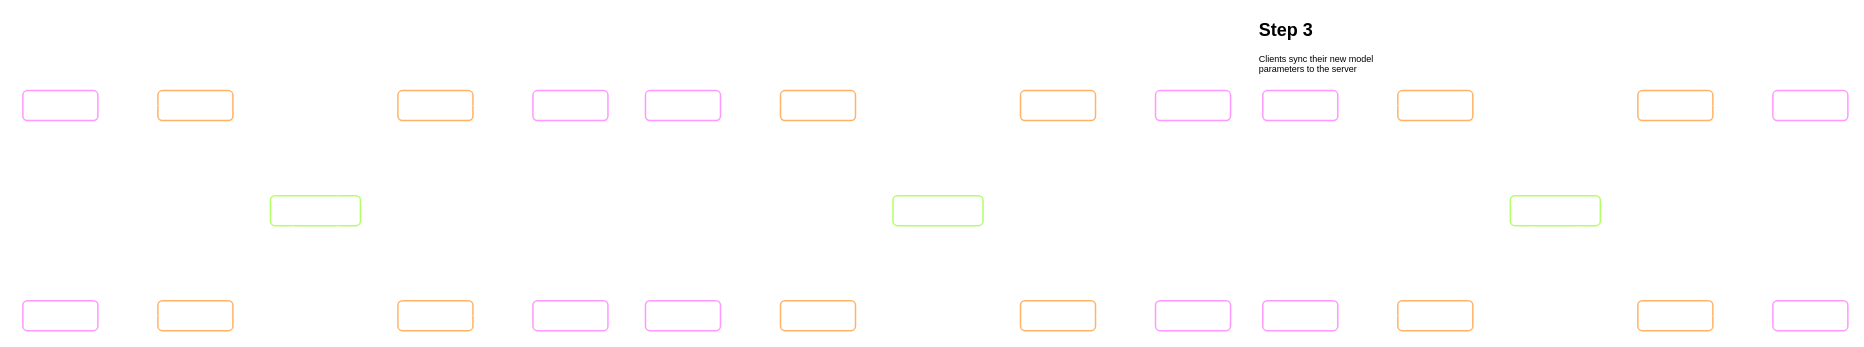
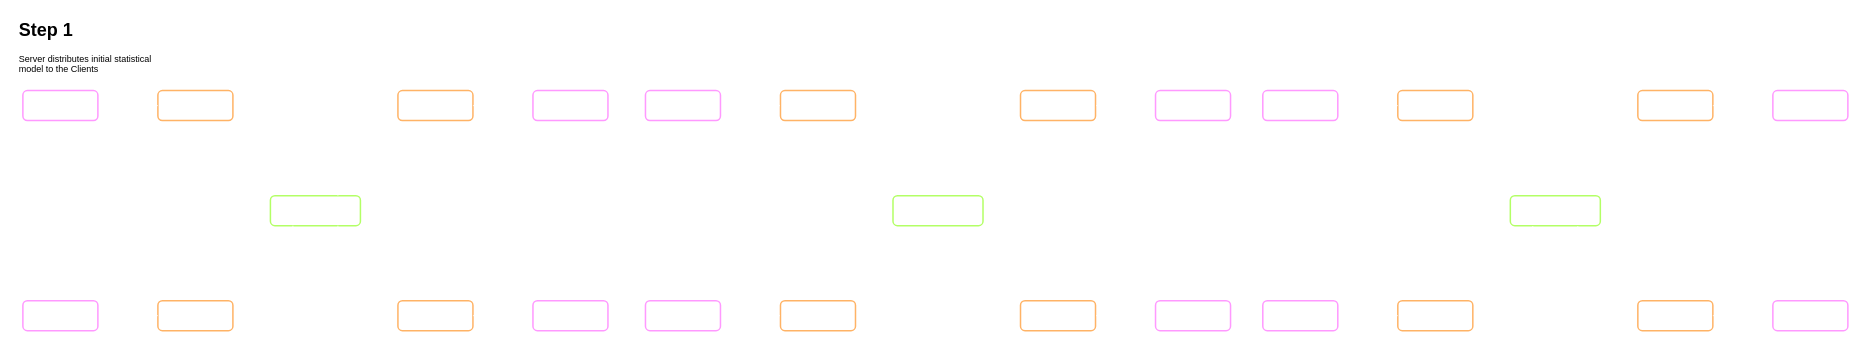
node "Step 1Server distributes initial statistical model to the Clients": added
node "Step 3Clients sync their new model parameters to the server": removed
